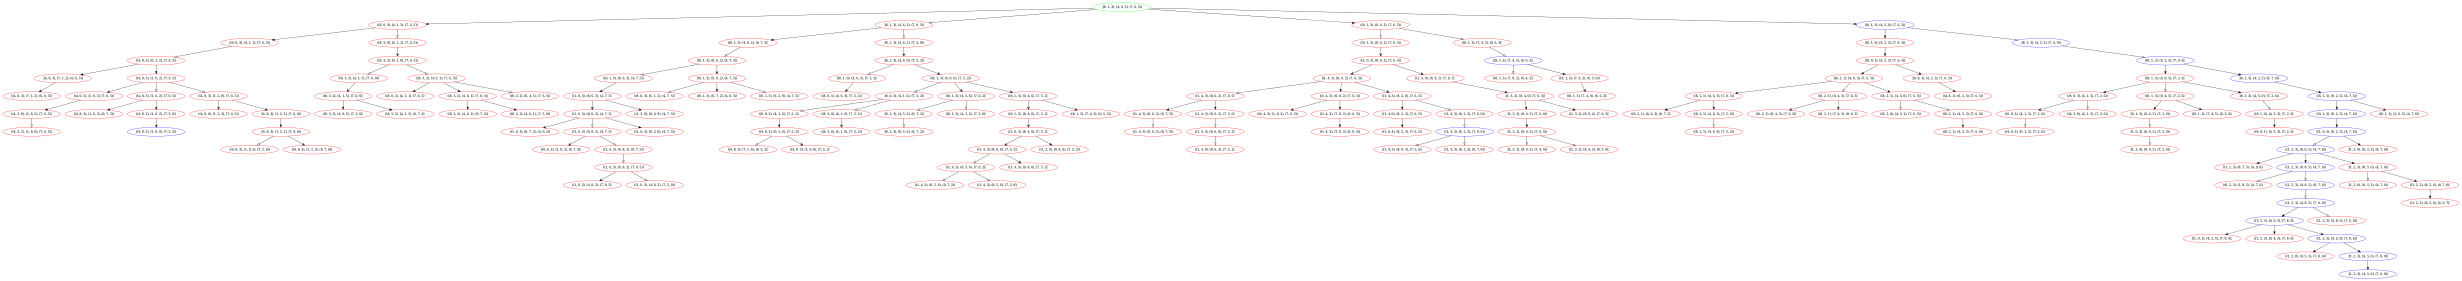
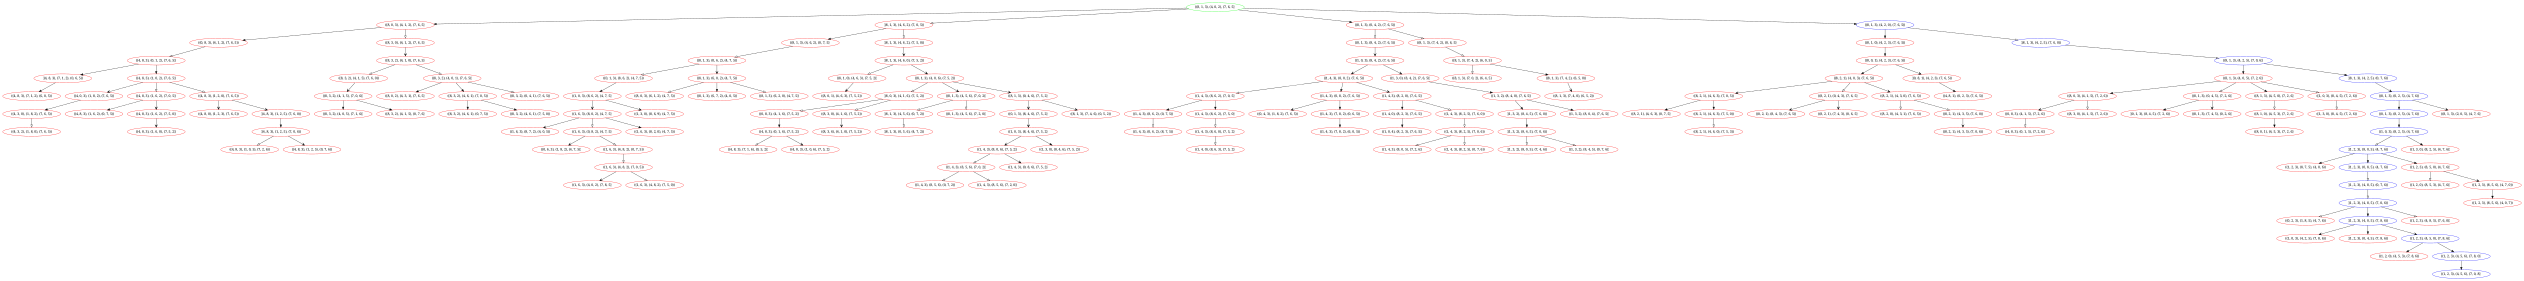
node "((8, 1, 3), (7, 4, 2), (6, 0, 5))": color blue -> red
edge "((0, 1, 3), (8, 4, 5), (7, 2, 6))" -> "((1, 0, 3), (8, 4, 5), (7, 2, 6))": now "((8, 1, 3), (4, 0, 5), (7, 2, 6))" -> "((1, 0, 3), (8, 4, 5), (7, 2, 6))"
node "((4, 8, 3), (1, 6, 0), (7, 5, 2))": color blue -> red
node "((1, 4, 3), (8, 2, 5), (7, 0, 6))": color blue -> red
edge "((1, 2, 3), (0, 8, 5), (4, 7, 6))" -> "((0, 2, 3), (1, 8, 5), (4, 7, 6))": now "((1, 2, 3), (4, 8, 5), (7, 0, 6))" -> "((0, 2, 3), (1, 8, 5), (4, 7, 6))"
